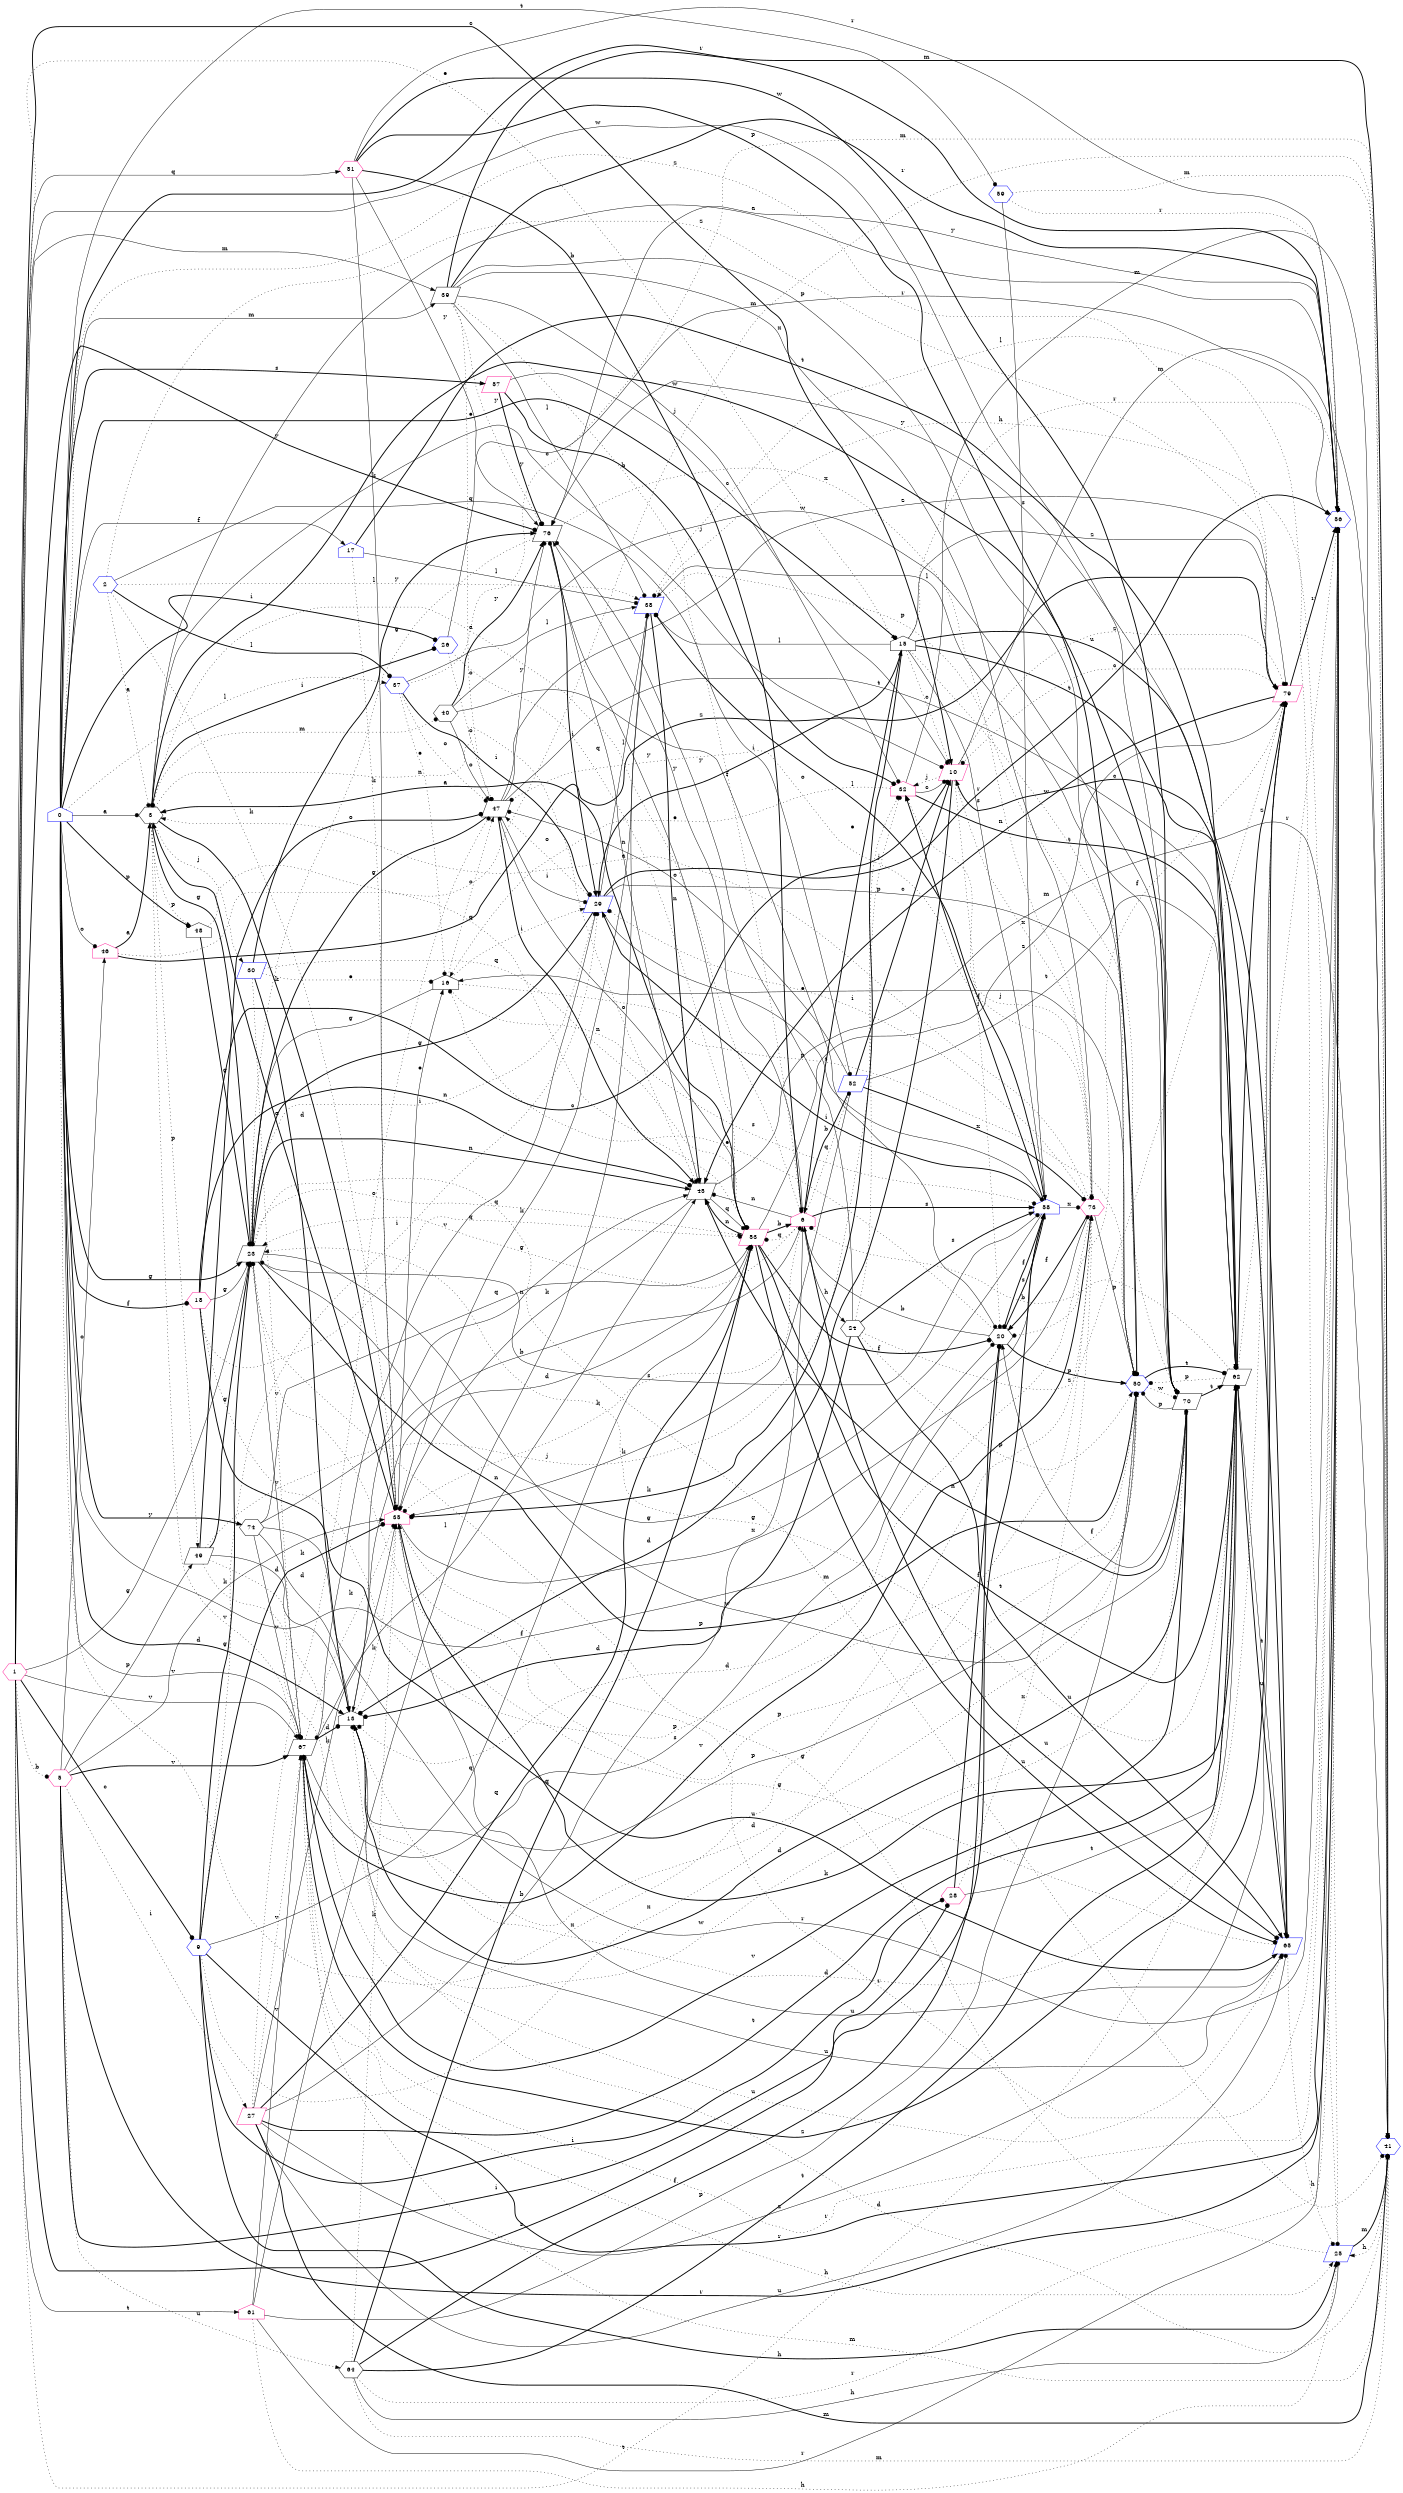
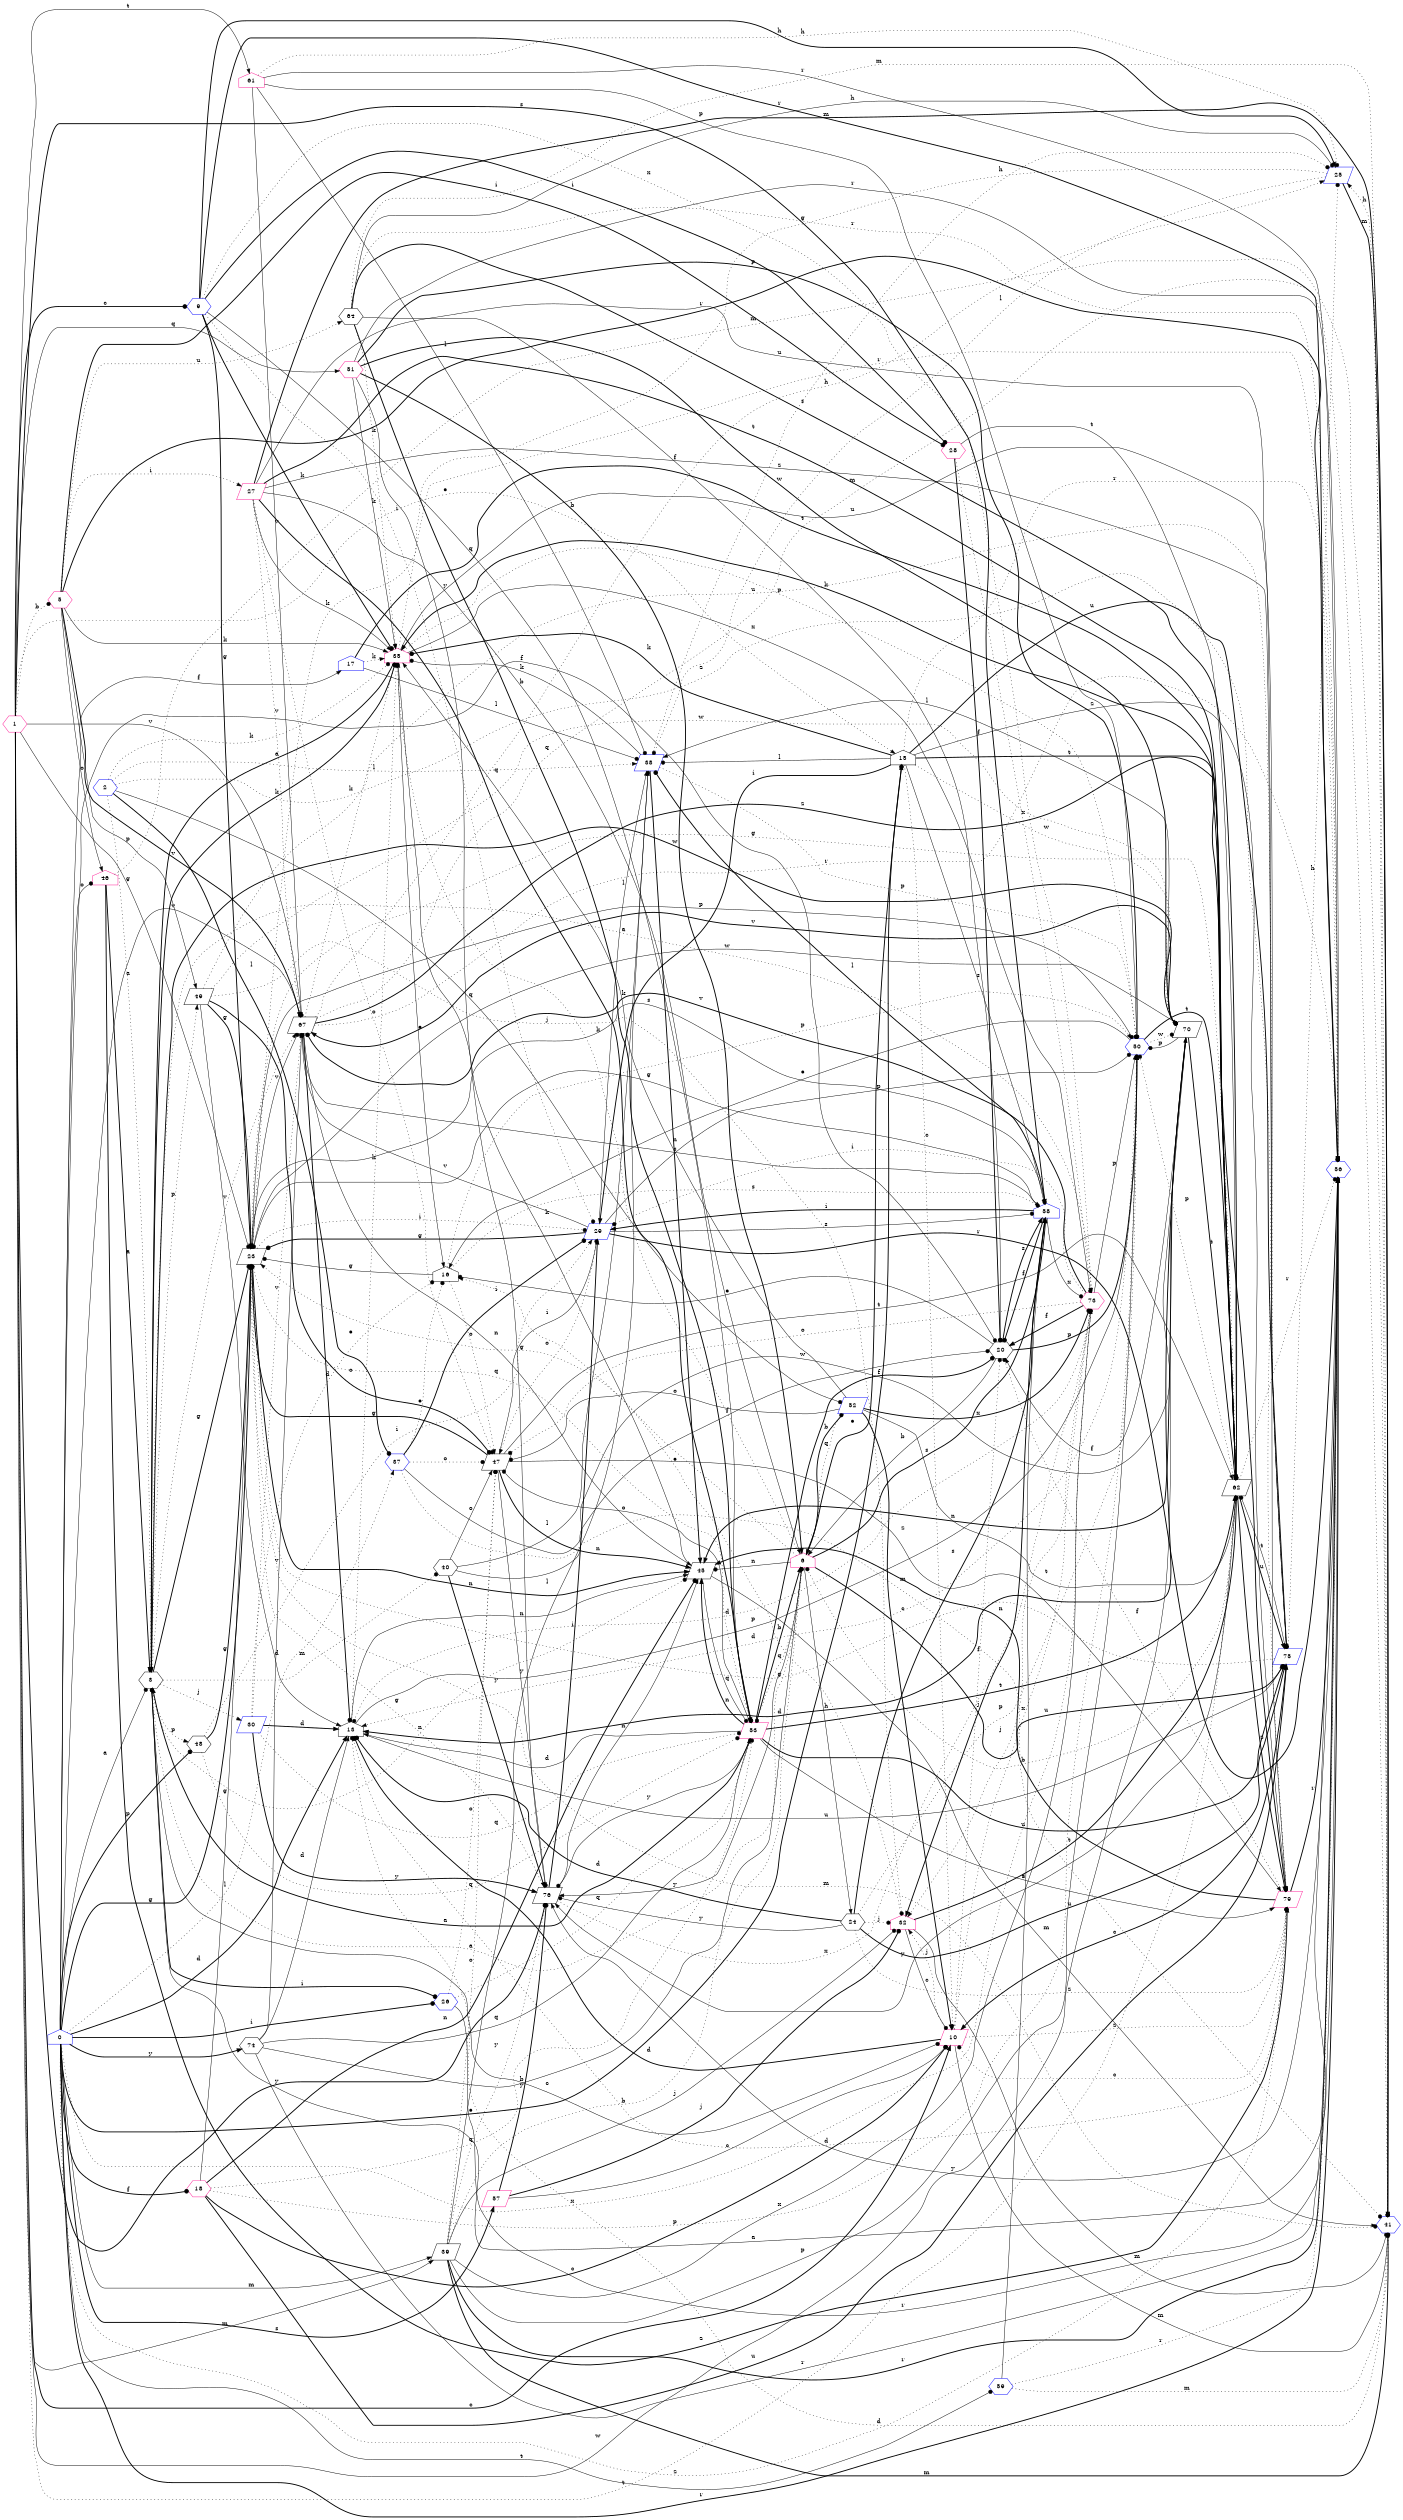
node "48": shape house -> hexagon
edge "16" -> "29": now "48" -> "29"
edge "20" -> "16": style dotted -> solid
edge "23" -> "50": style bold -> solid
node "65": label "65" -> "75"
edge "64" -> "20": style bold -> solid
